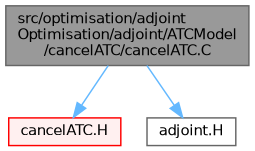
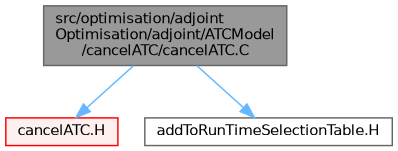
node "adjoint.H": label "adjoint.H" -> "addToRunTimeSelectionTable.H"
